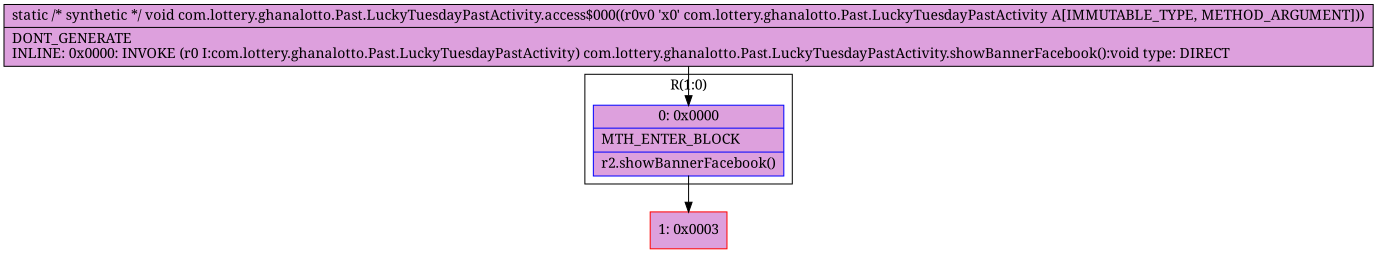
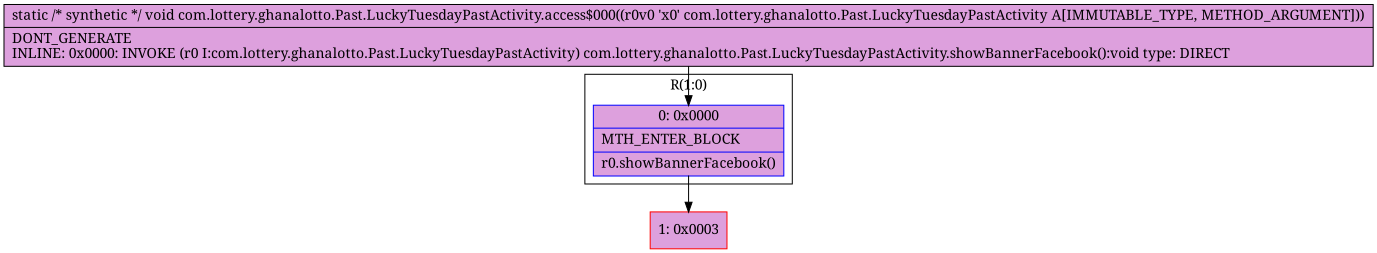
node "0: 0x0000": text "r2.showBannerFacebook()" -> "r0.showBannerFacebook()"
